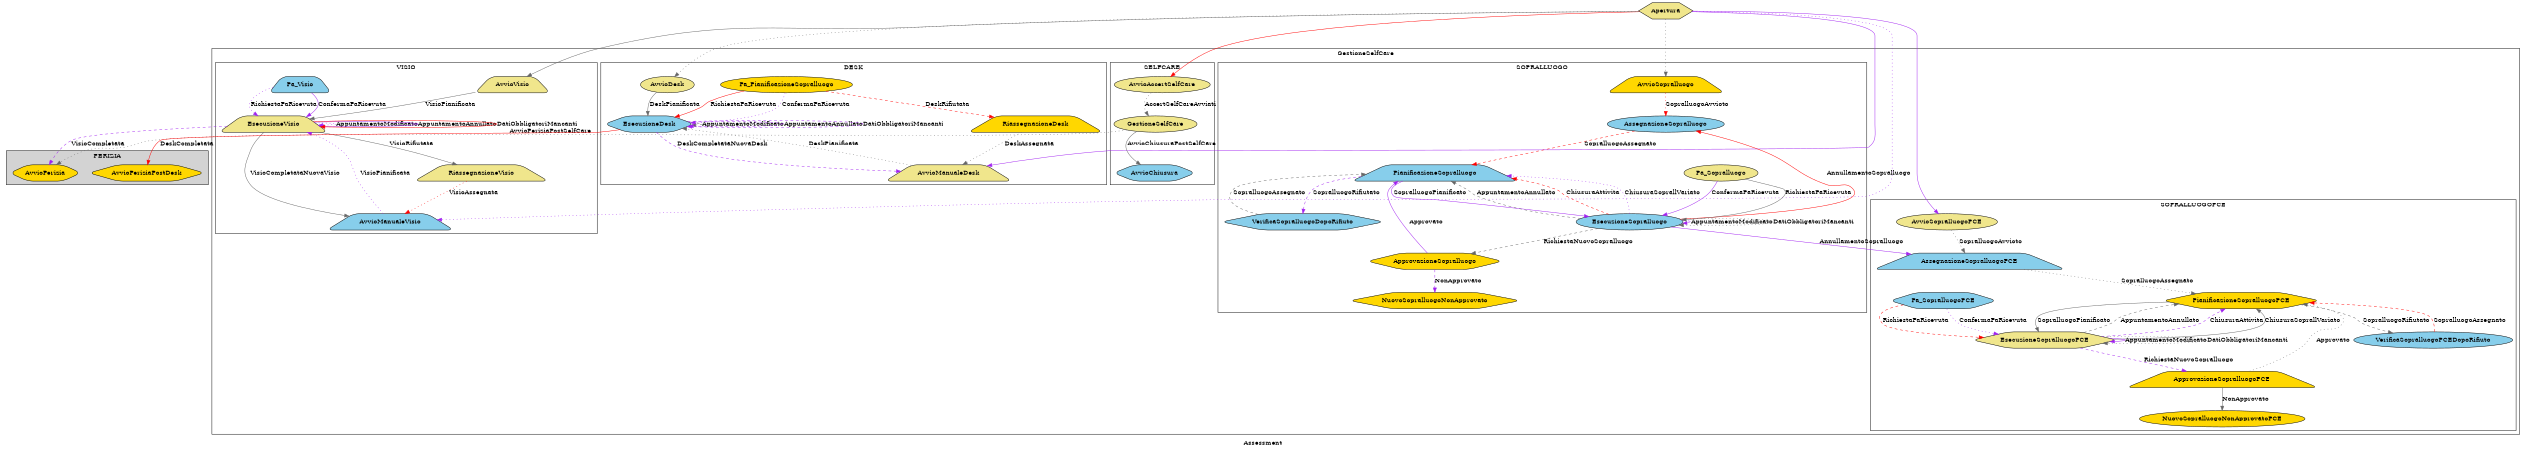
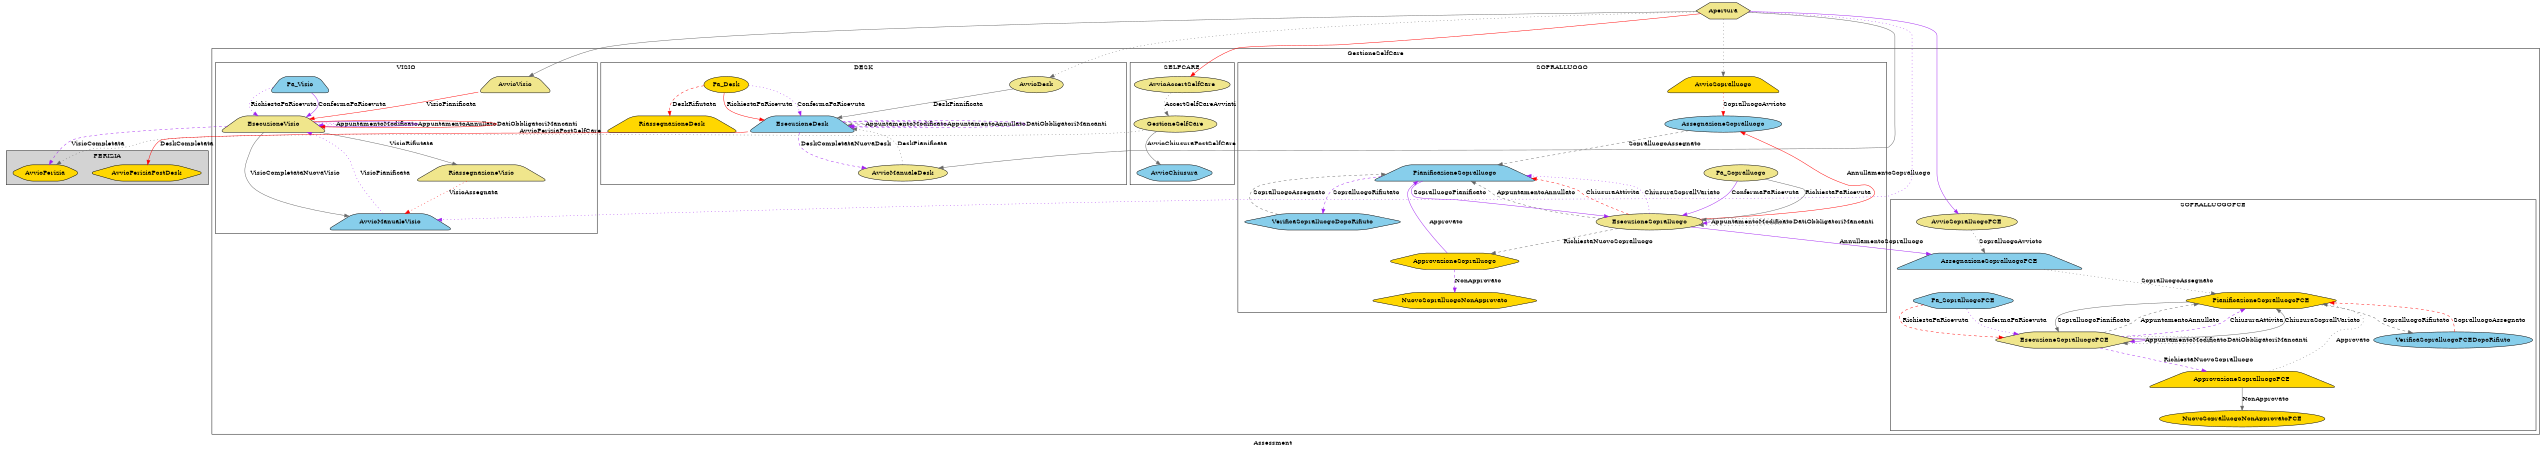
node "Pa_PianificazioneSopralluogo": label "Pa_PianificazioneSopralluogo" -> "Pa_Desk"
edge "AvvioVisio" -> "EsecuzioneVisio": color gray40 -> red
node "EsecuzioneDesk": shape hexagon -> trapezium
edge "RiassegnazioneDesk" -> "AvvioManualeDesk": removed, label "DeskAssegnata"
edge "AssegnazioneSopralluogo" -> "PianificazioneSopralluogo": color red -> gray40
edge "Apertura" -> "AvvioManualeDesk": color purple -> gray40
node "AvvioManualeDesk": shape trapezium -> ellipse
node "EsecuzioneSopralluogo": fillcolor skyblue -> khaki
